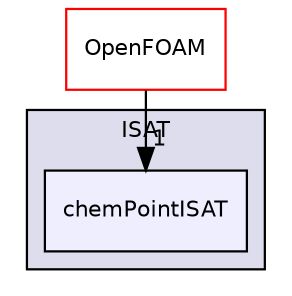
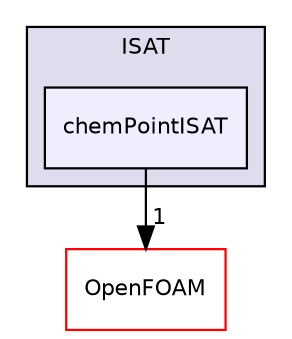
edge "OpenFOAM" -> "chemPointISAT": reversed
